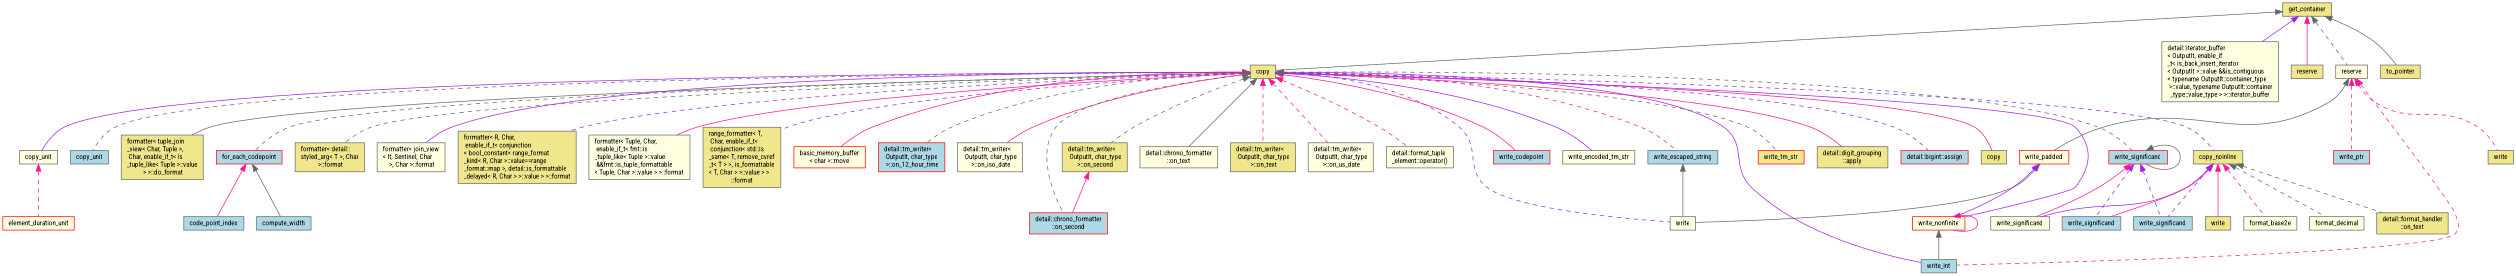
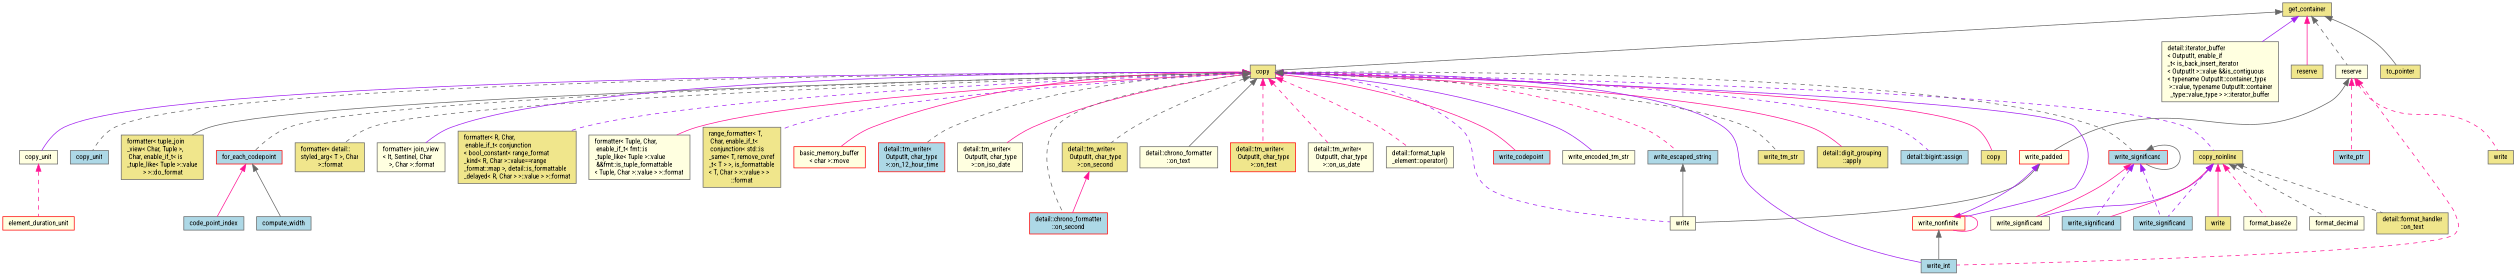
node "detail::tm_writer< OutputIt, char_type >::on_text": color grey40 -> red
node "write_tm_str": color red -> grey40
node "detail::bigint::assign": color red -> grey40
